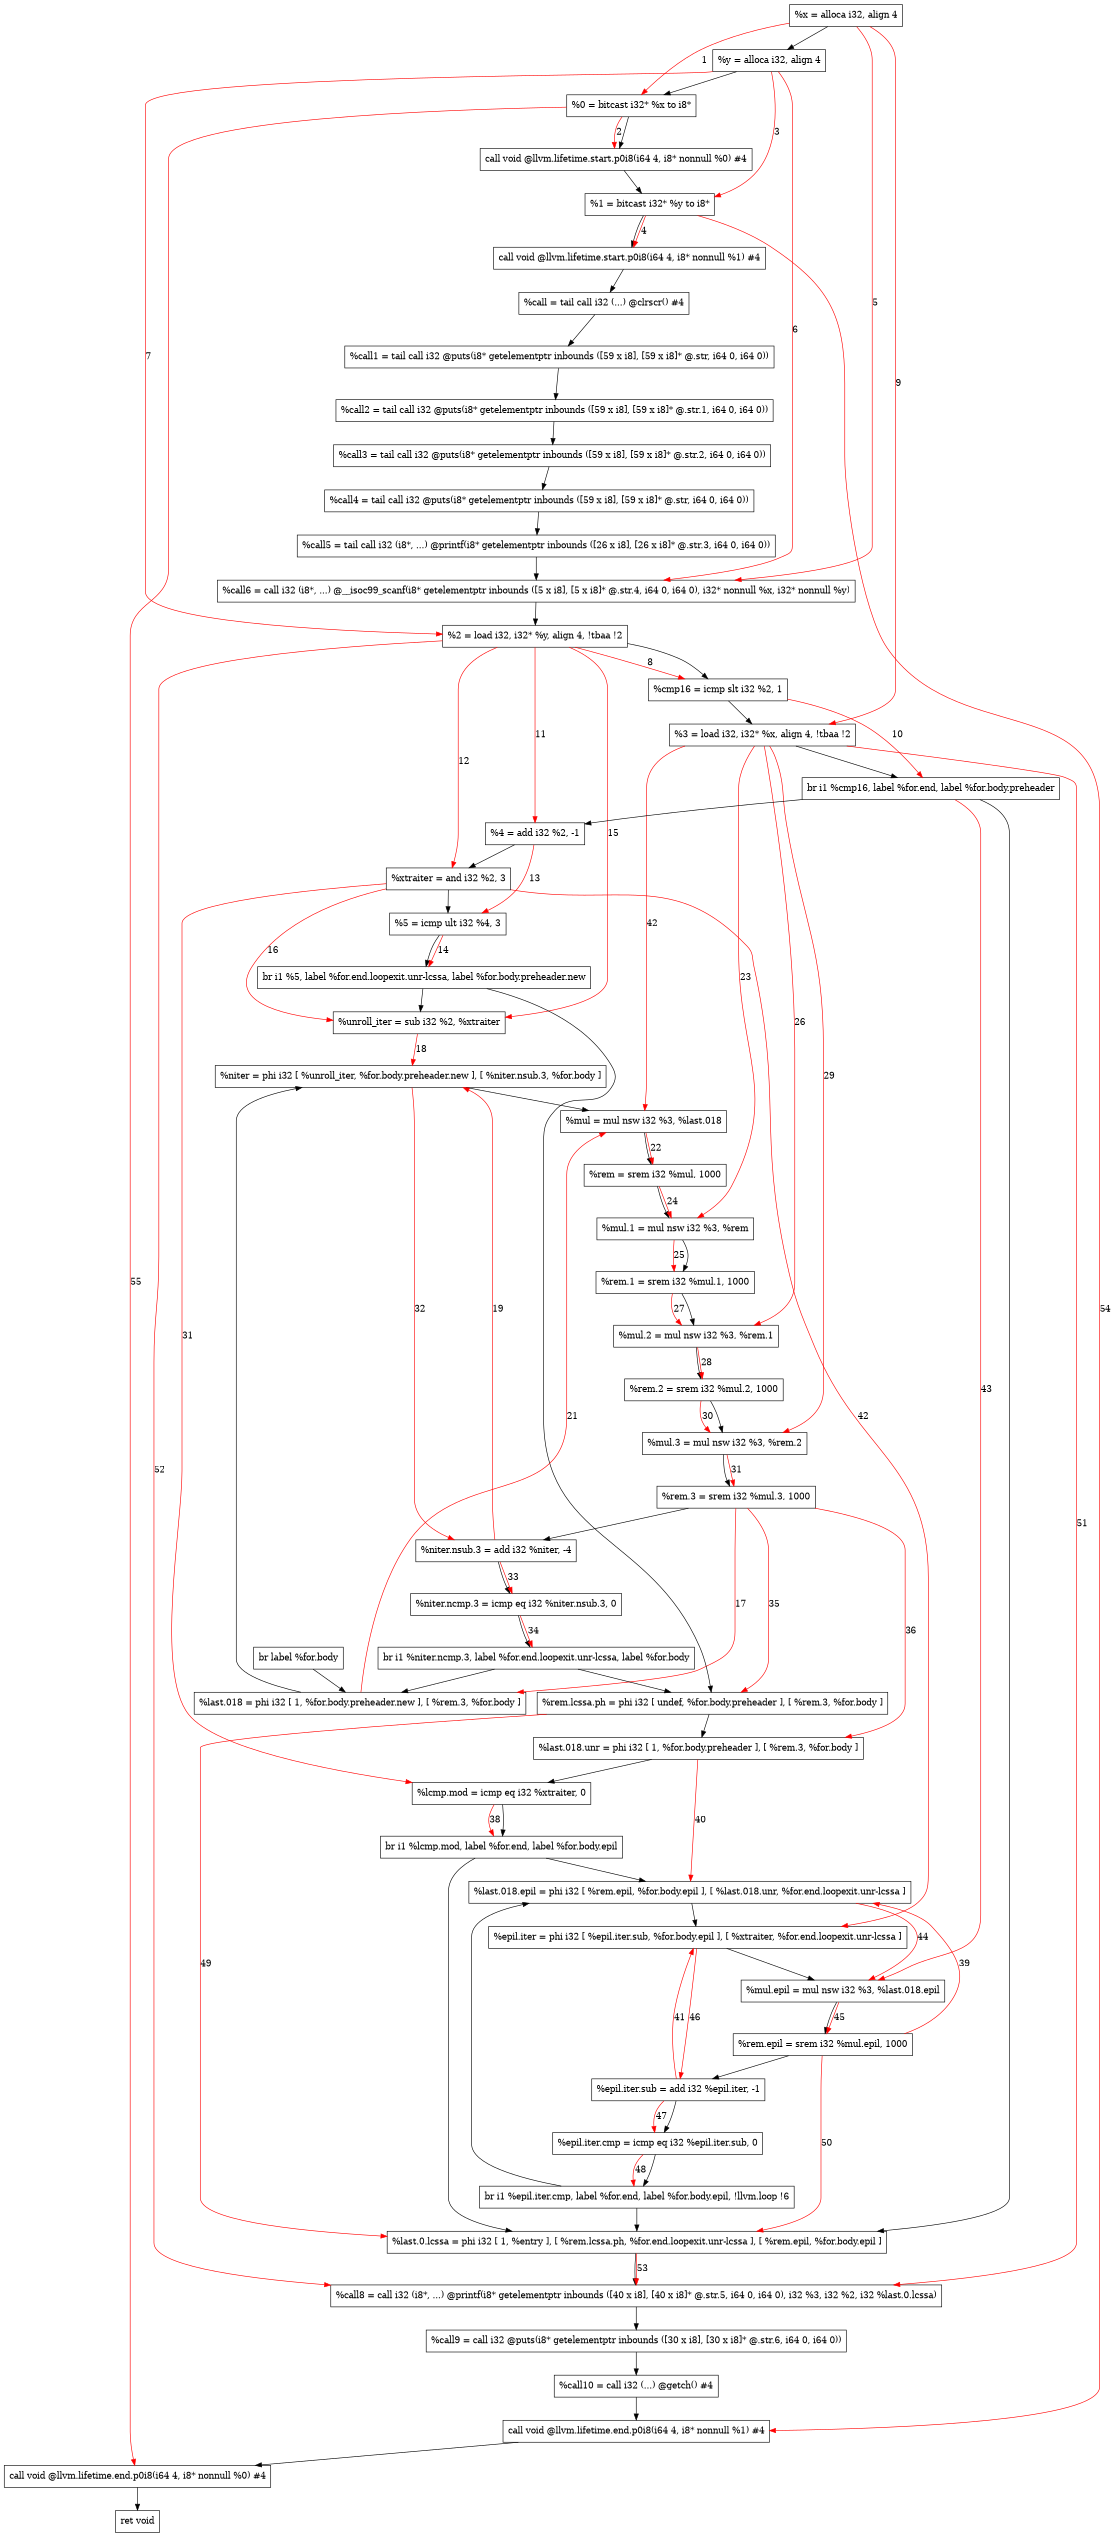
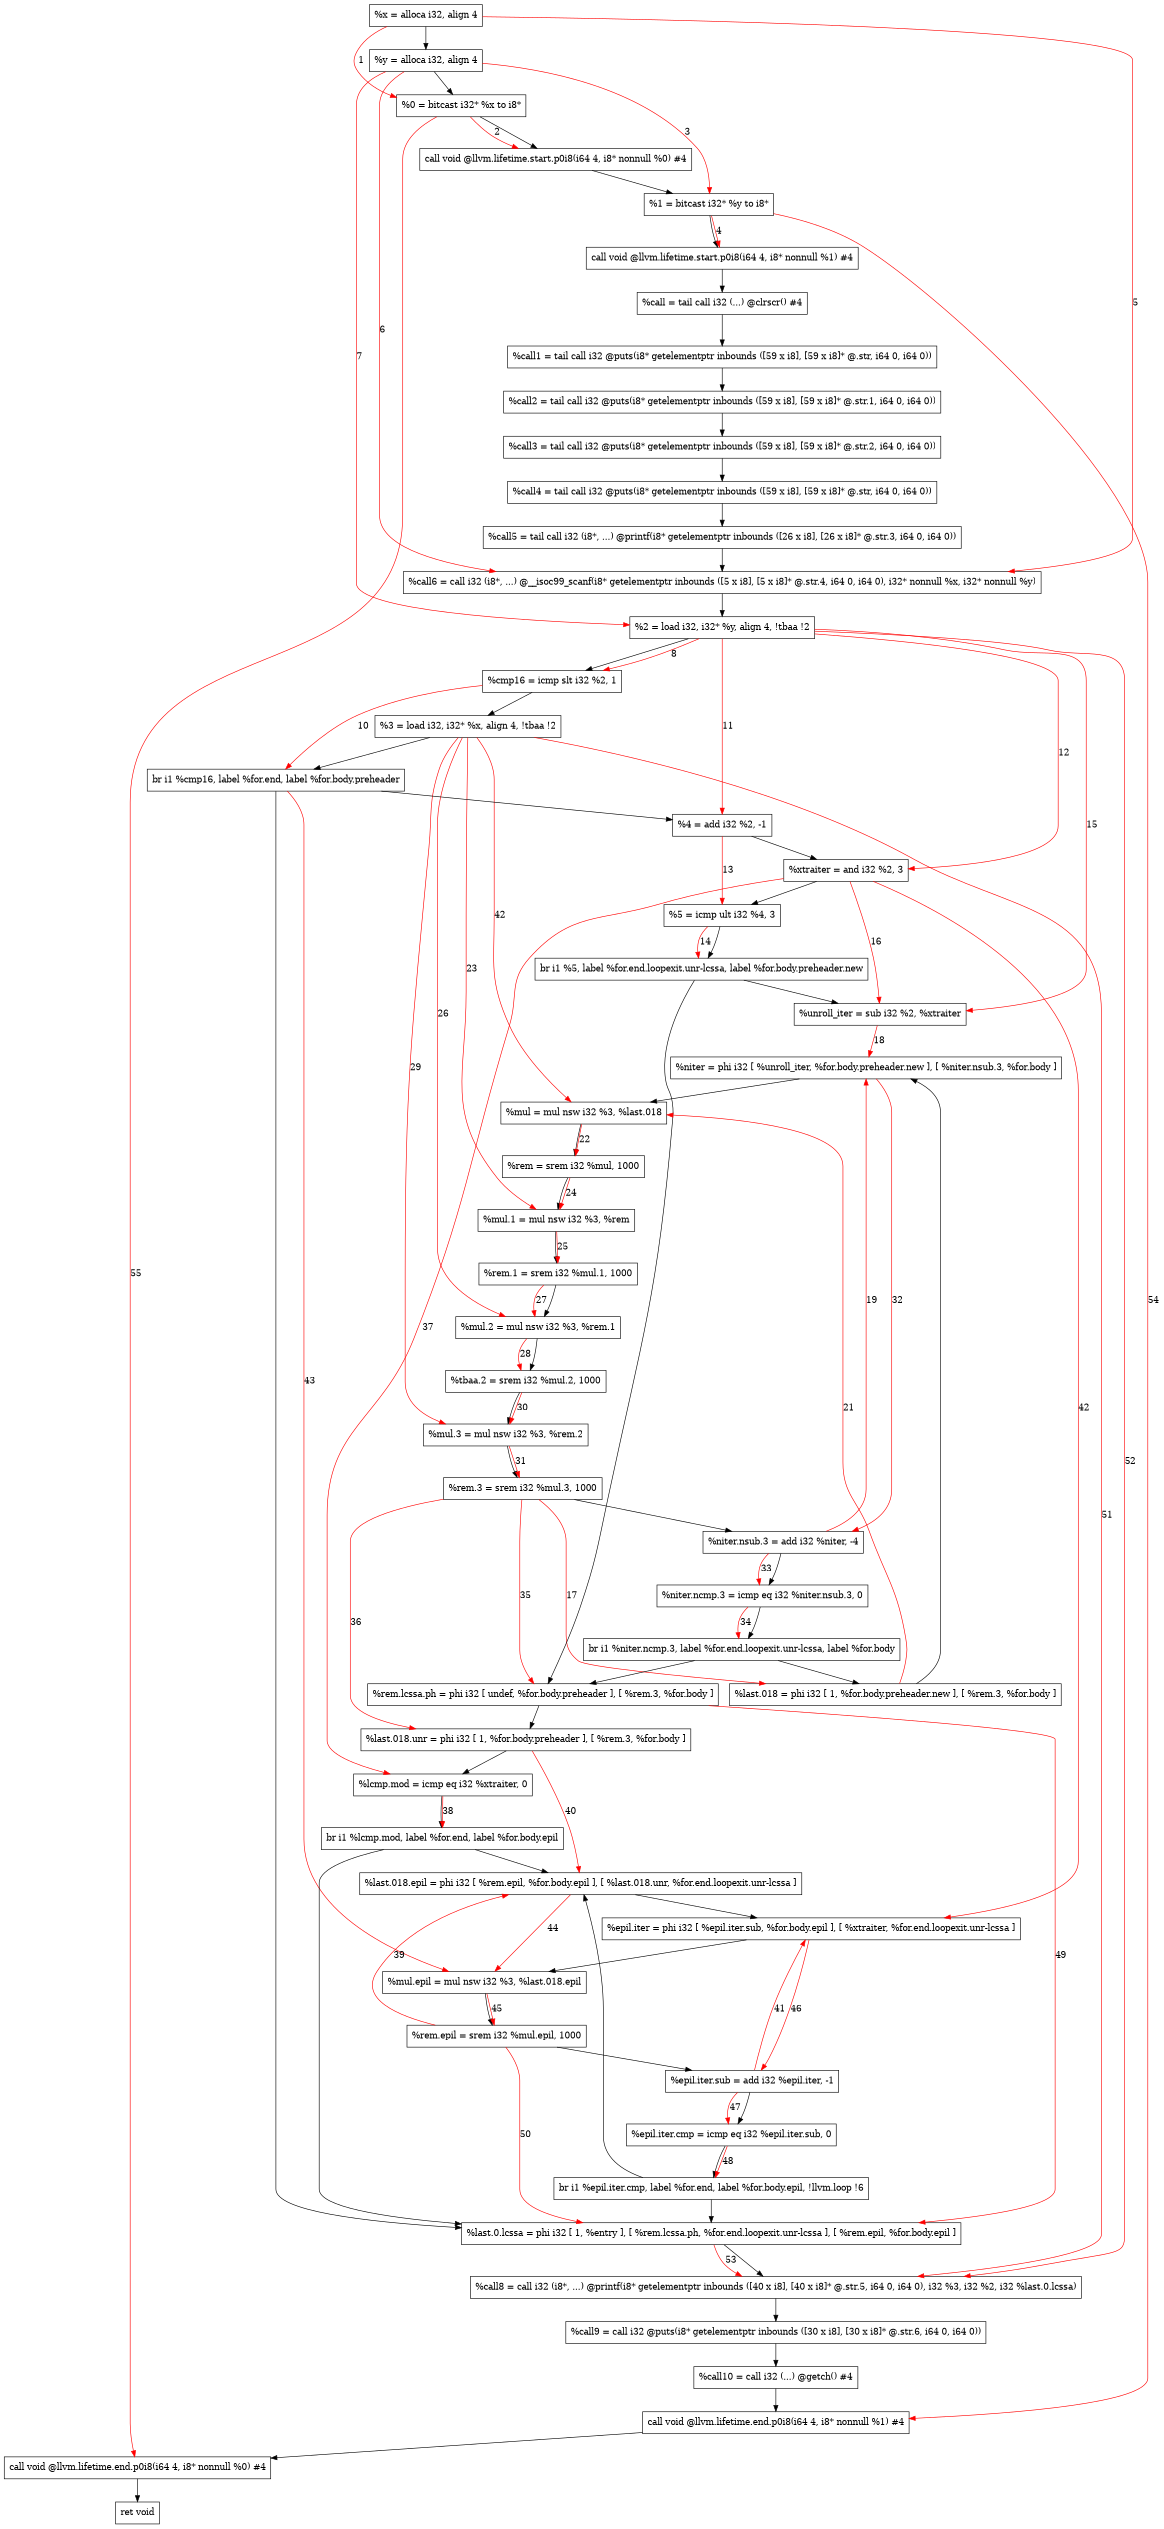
edge "%x = alloca i32, align 4" -> "%3 = load i32, i32* %x, align 4, !tbaa !2": removed, label "9"
edge "%xtraiter = and i32 %2, 3" -> "%lcmp.mod = icmp eq i32 %xtraiter, 0": label "31" -> "37"
node "%rem.2 = srem i32 %mul.2, 1000": label "%rem.2 = srem i32 %mul.2, 1000" -> "%tbaa.2 = srem i32 %mul.2, 1000"
node "br label %for.body": removed
